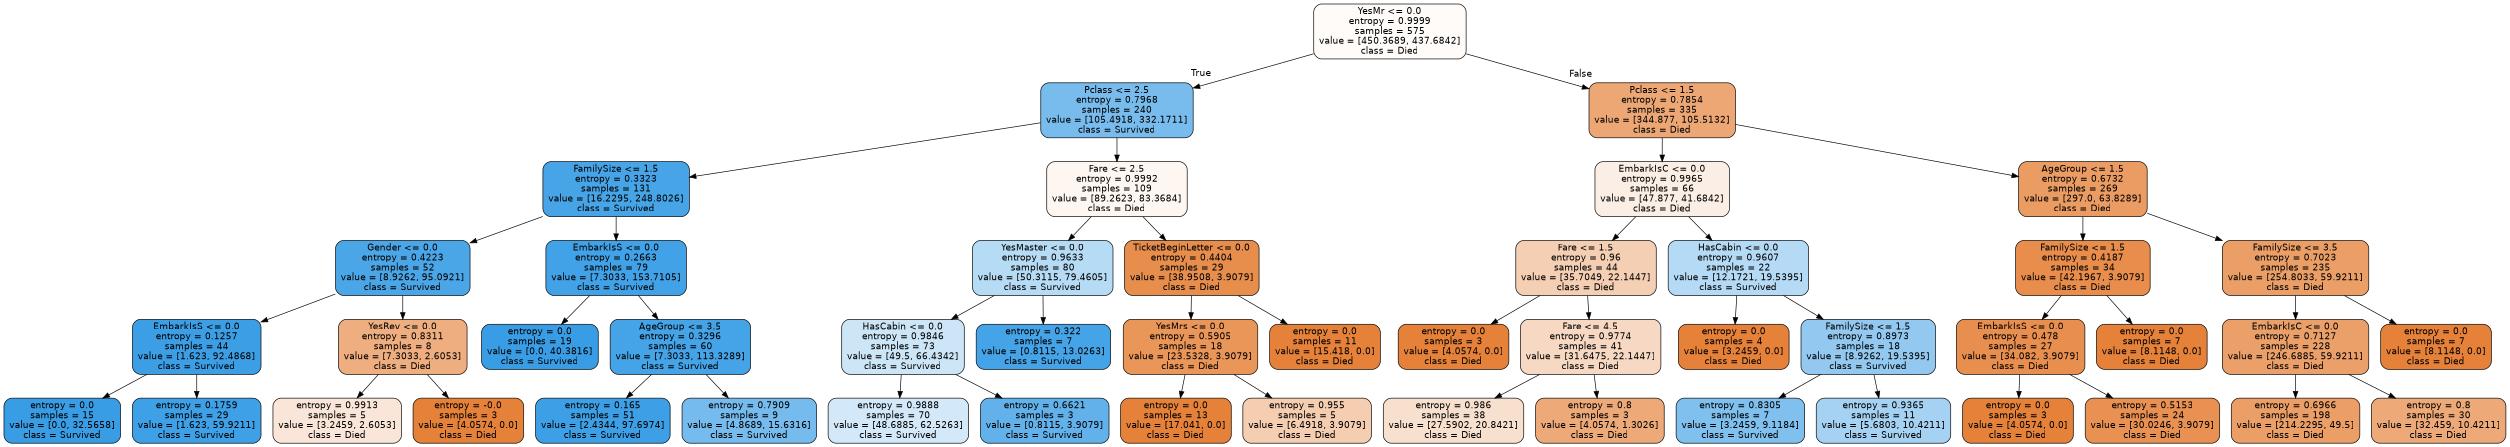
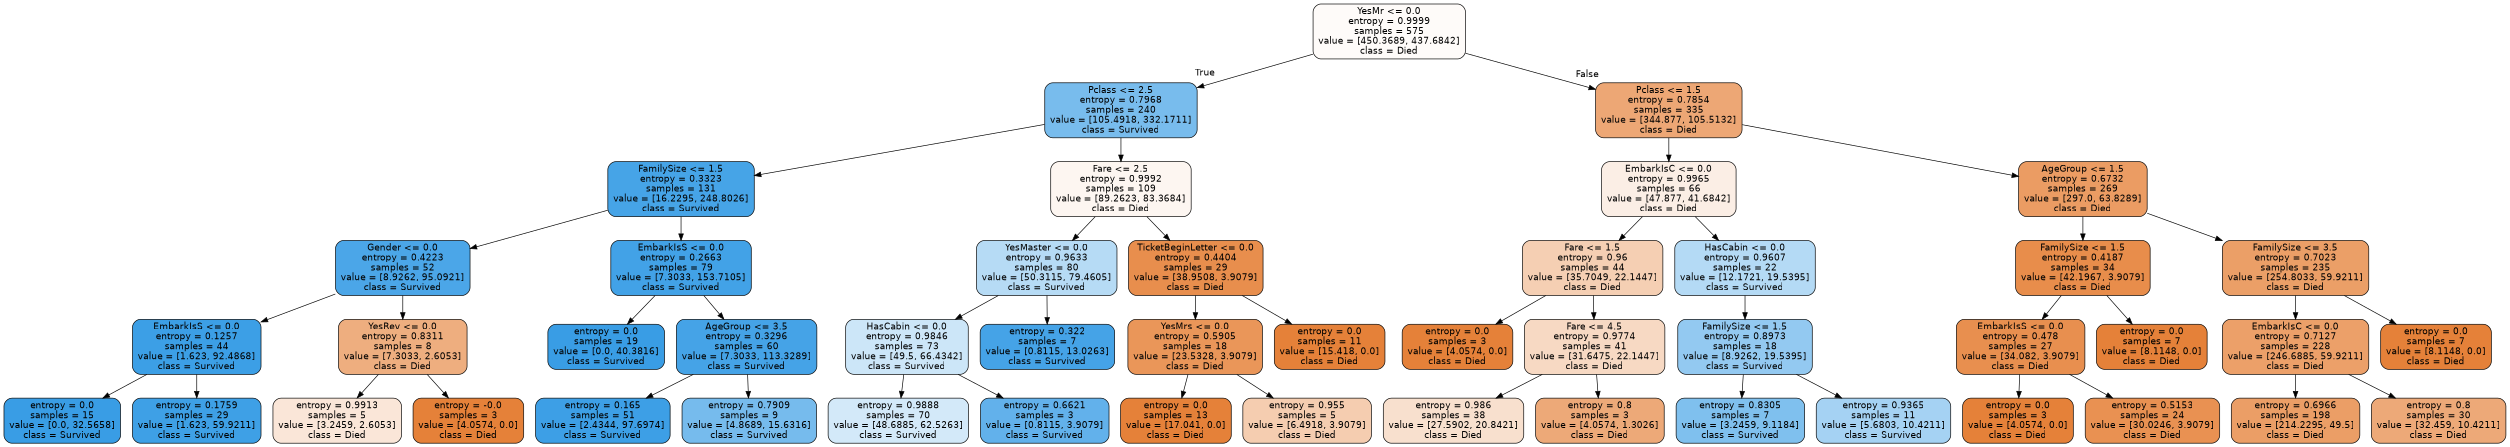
node "entropy = 0.0 samples = 4 value = [3.2459, 0.0] class = Died": removed
